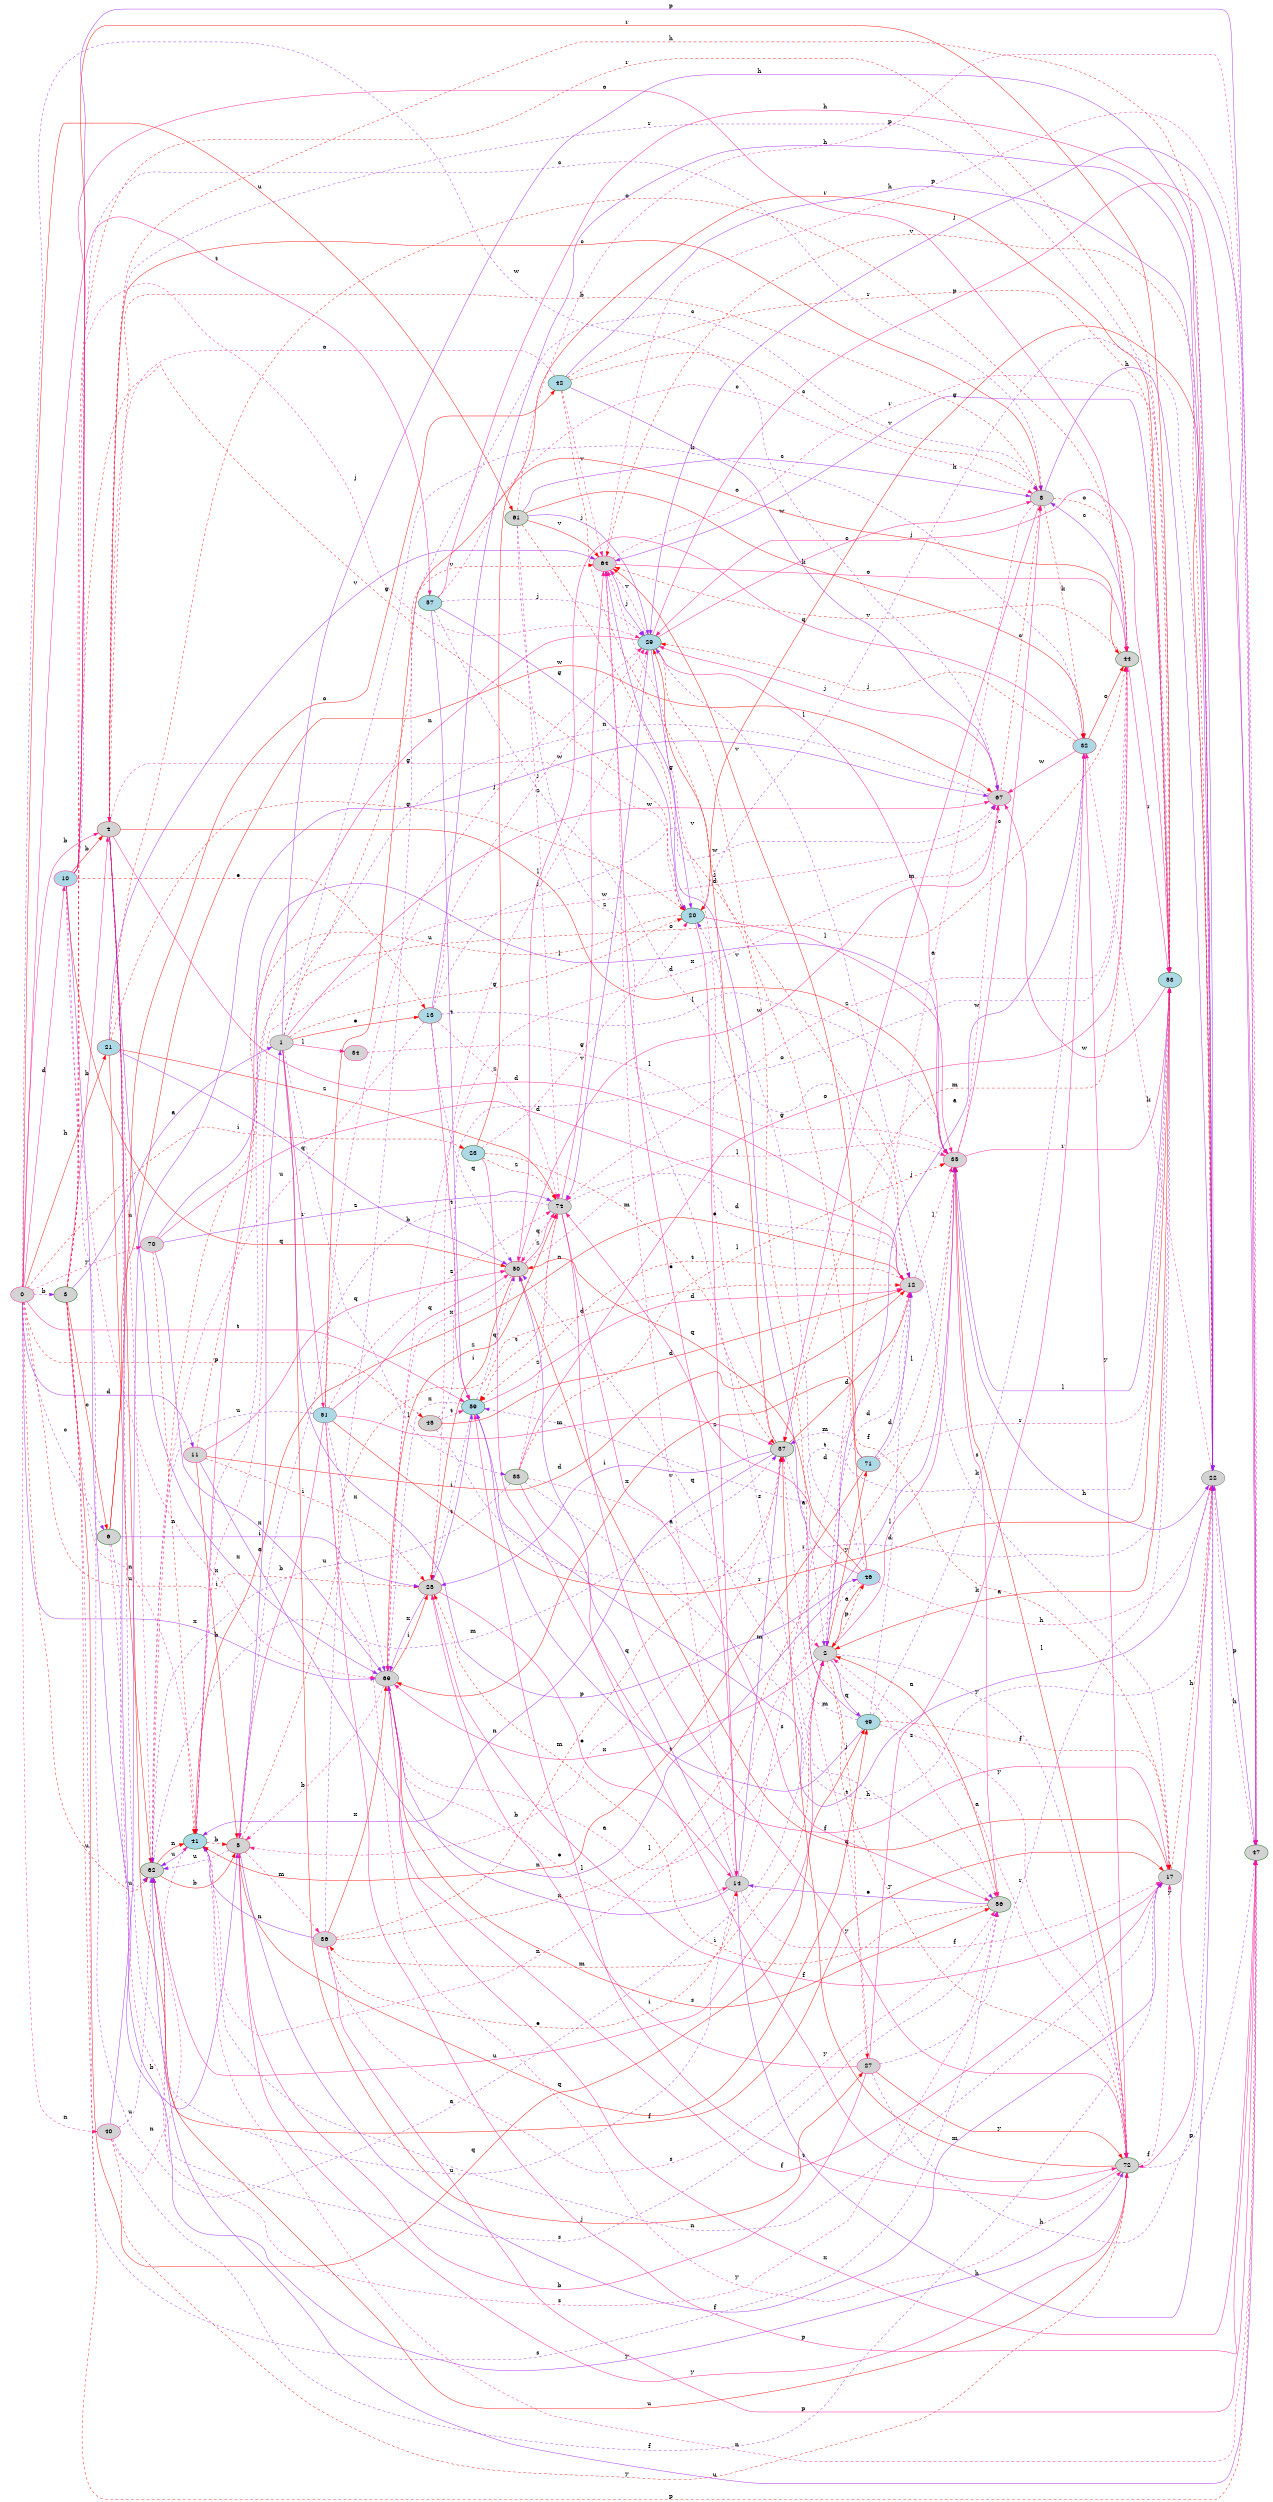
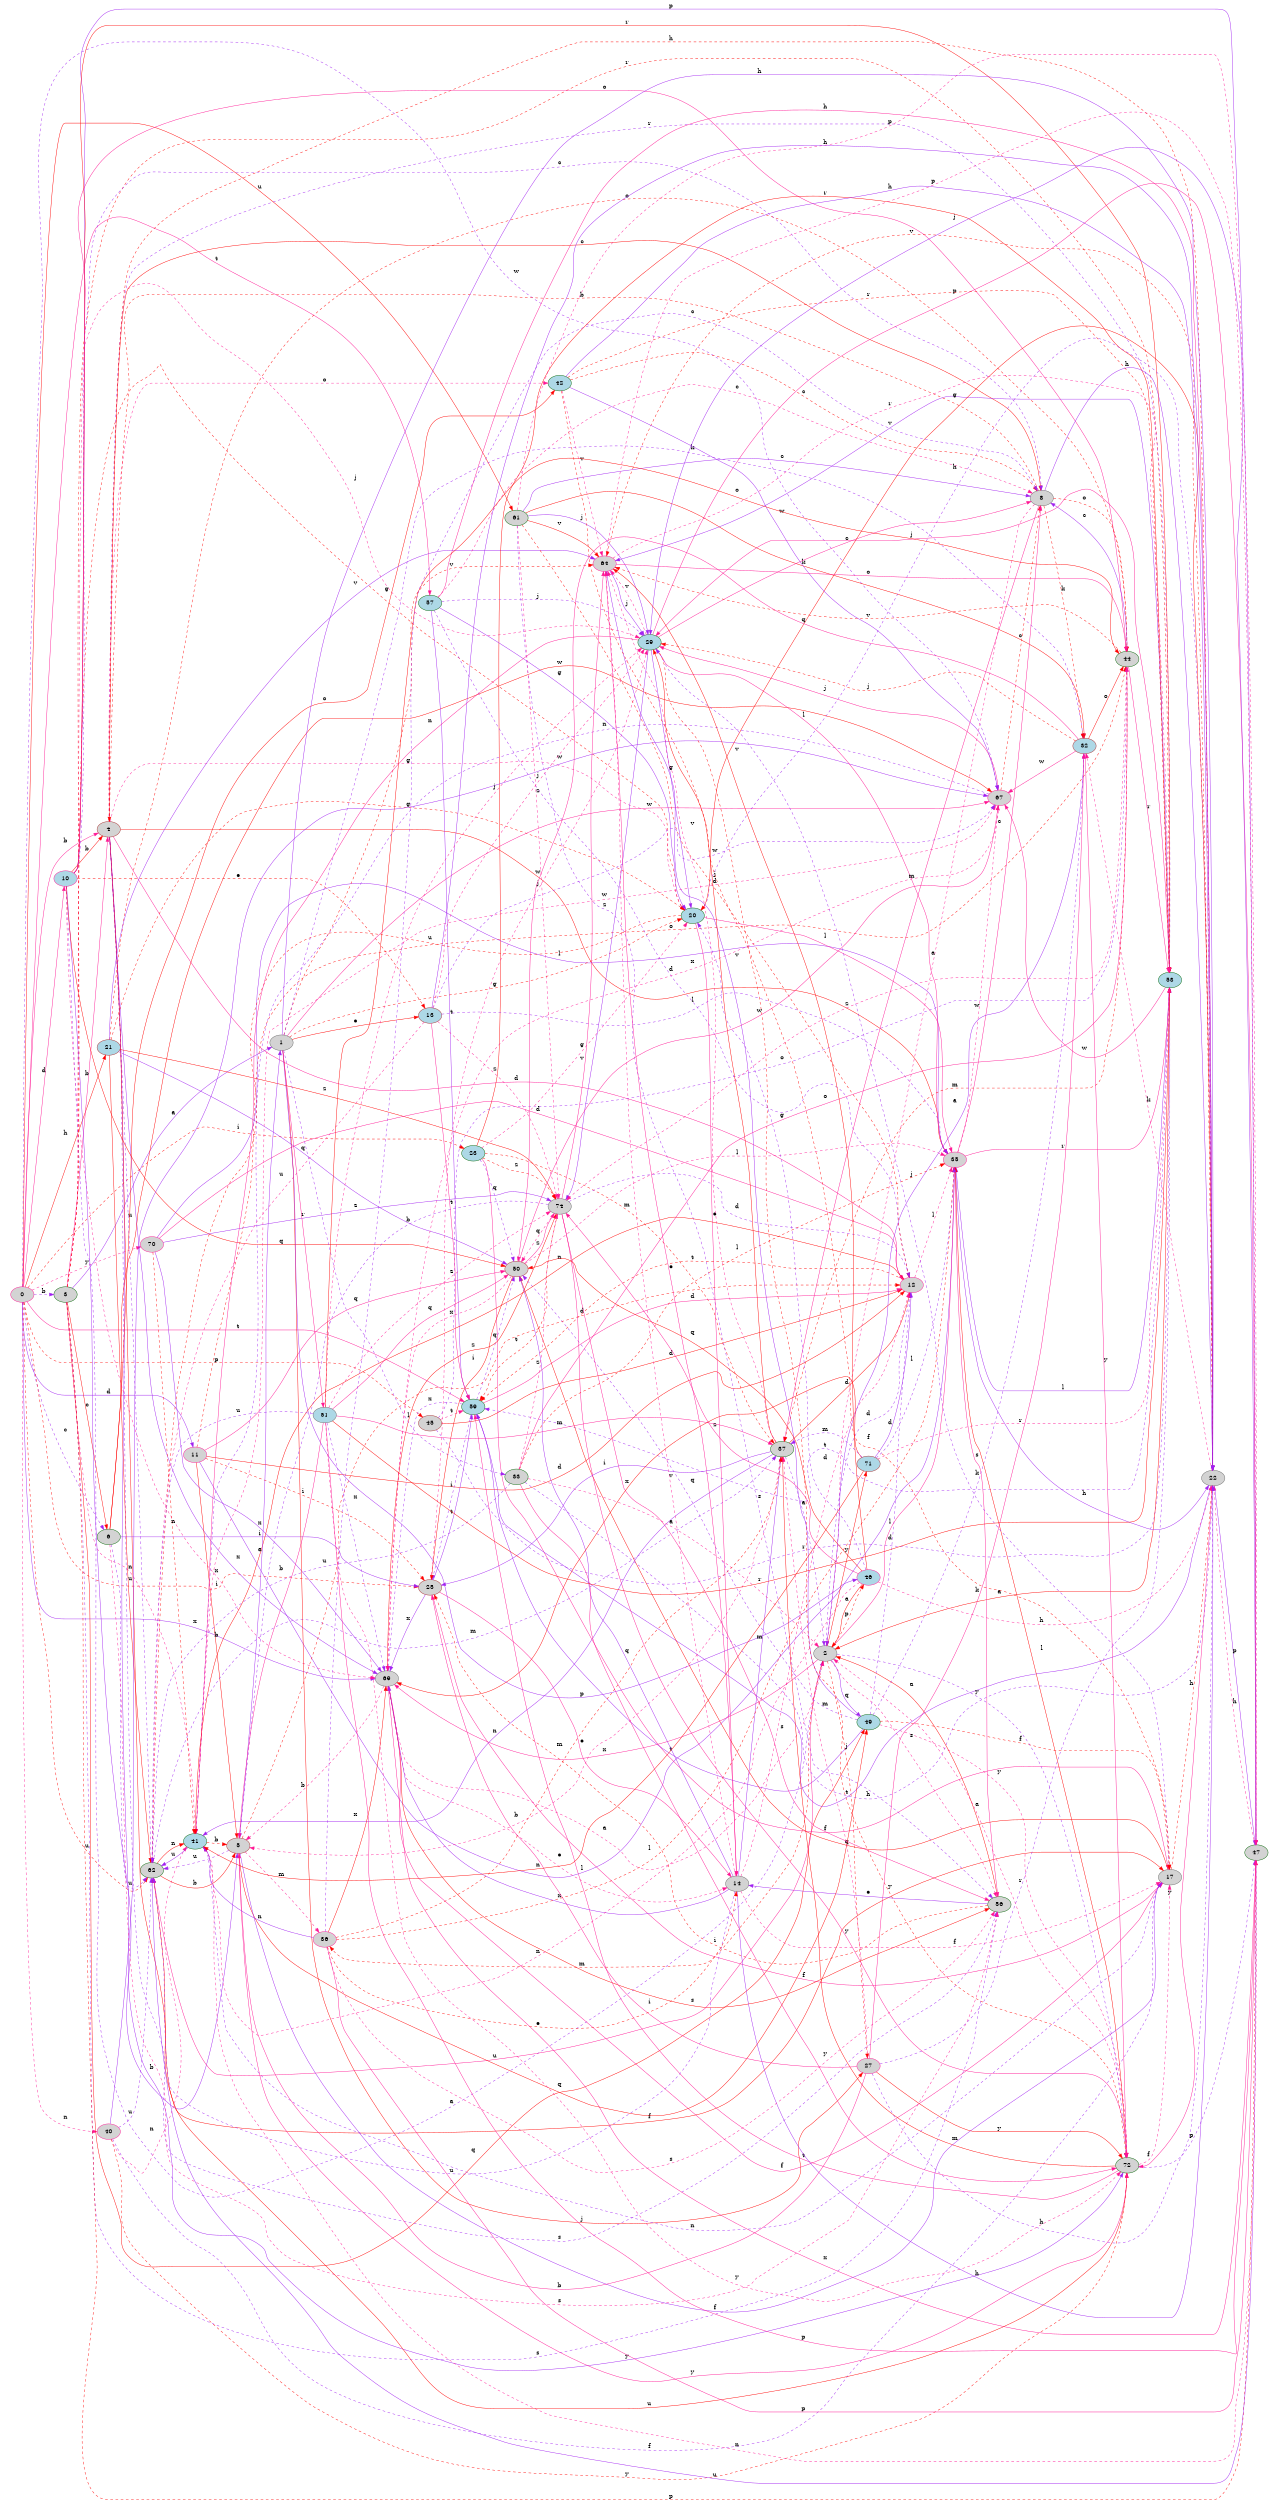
edge "42" -> "4": reversed
edge "4" -> "35": label "l" -> "w"
node "34": removed
edge "13" -> "50": now "23" -> "50"
edge "4" -> "62": color deeppink -> purple
edge "69" -> "25": removed, label "i"
